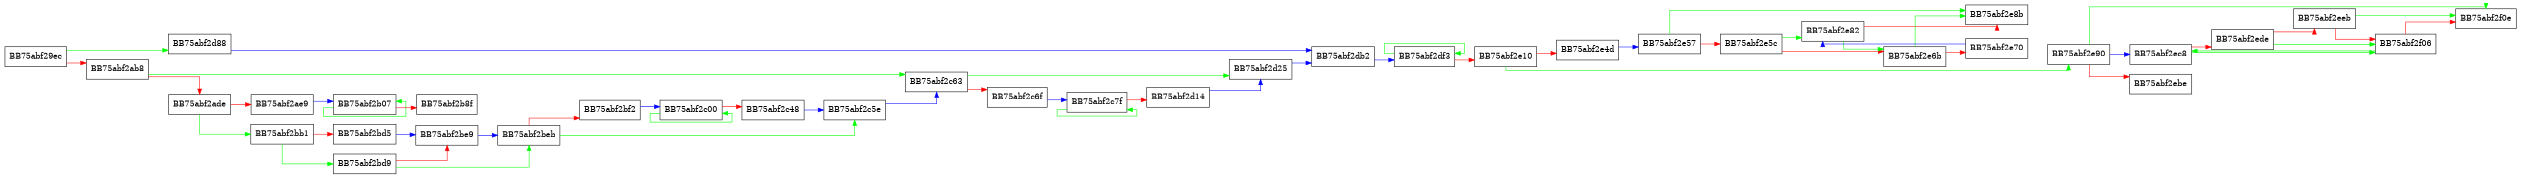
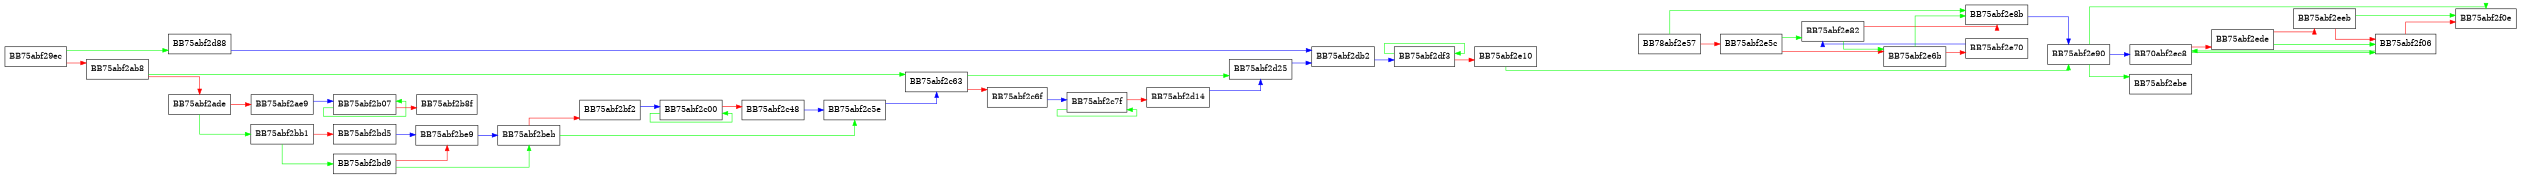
edge "BB75abf2e8b" -> "BB75abf2e90": added
node "BB75abf2e57": label "BB75abf2e57" -> "BB78abf2e57"
node "BB75abf2e4d": removed
node "BB75abf2ec8": label "BB75abf2ec8" -> "BB70abf2ec8"
edge "BB75abf2e90" -> "BB75abf2ebe": color red -> green
